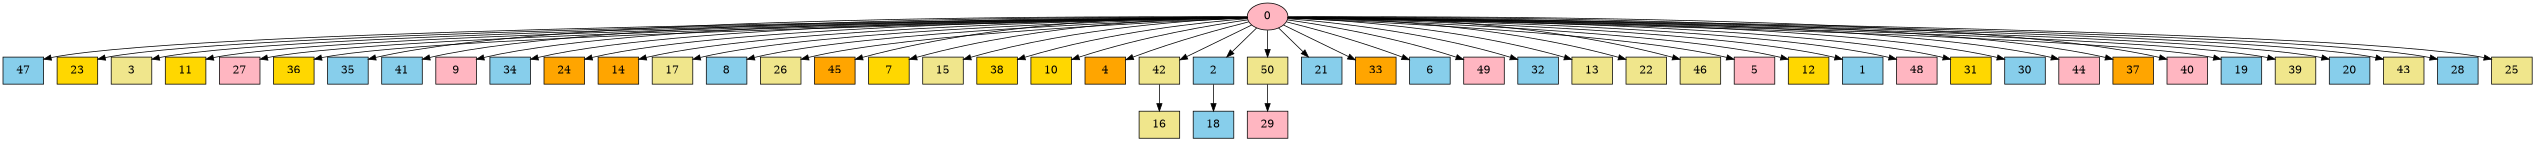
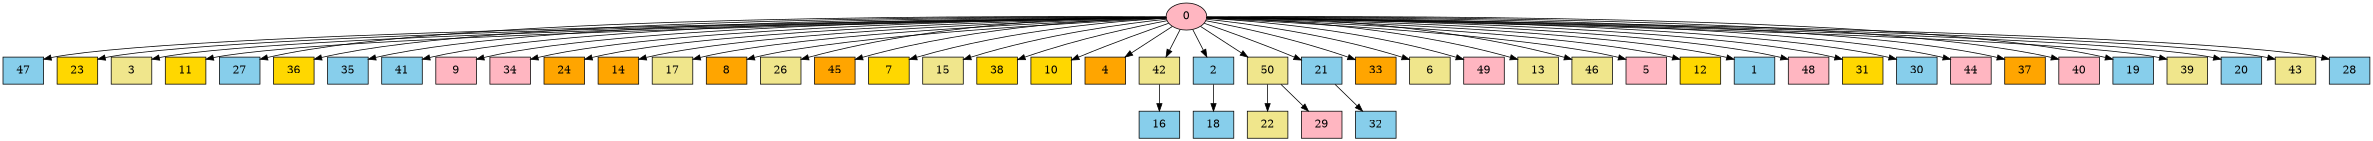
edge "0" -> "32": now "21" -> "32"
edge "0" -> "22": now "50" -> "22"
node "27": fillcolor lightpink -> skyblue
node "34": fillcolor skyblue -> lightpink
node "8": fillcolor skyblue -> orange
node "6": fillcolor skyblue -> khaki
node "25": removed
node "16": fillcolor khaki -> skyblue
